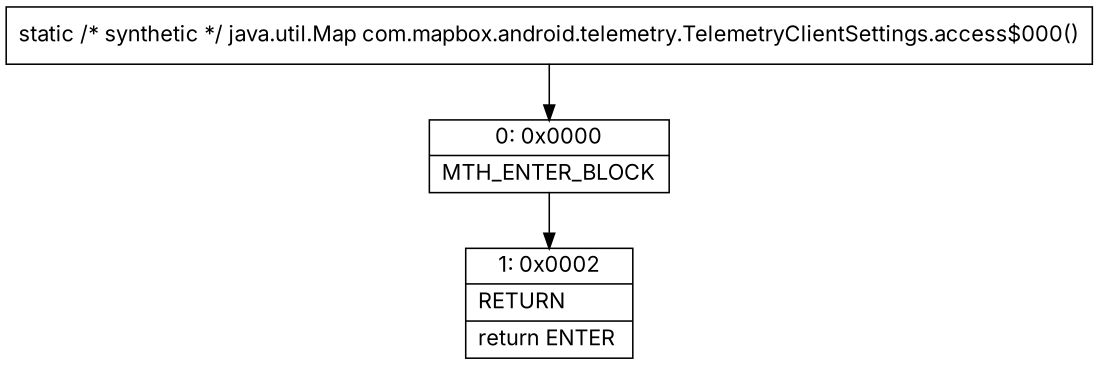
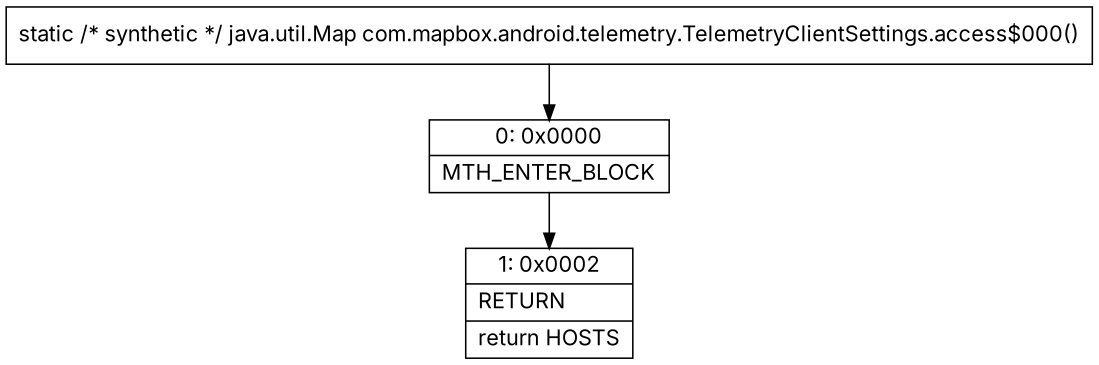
node "1: 0x0002": text "return ENTER" -> "return HOSTS"
